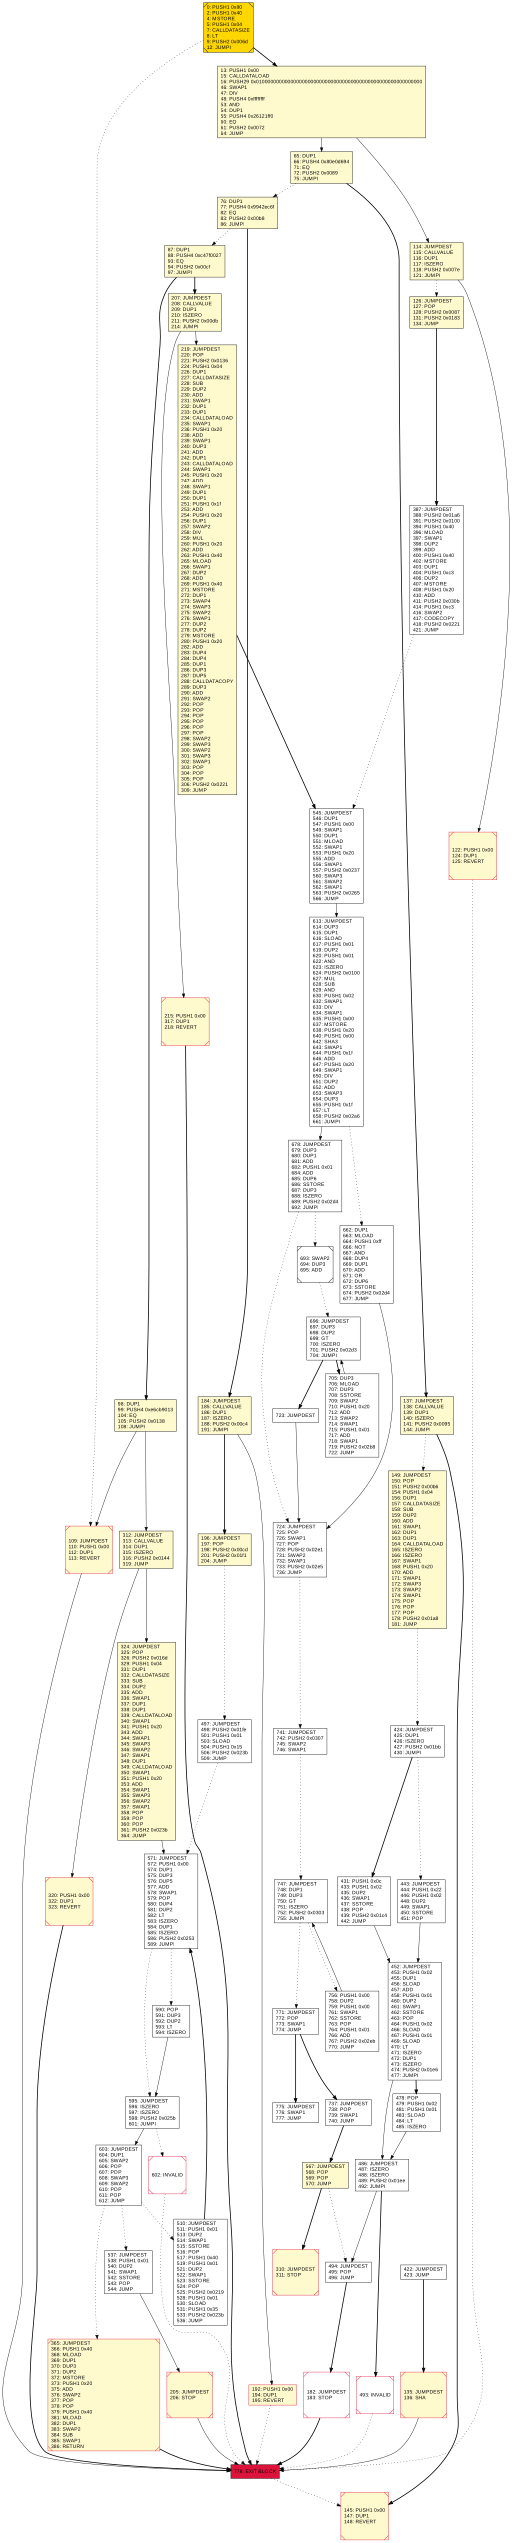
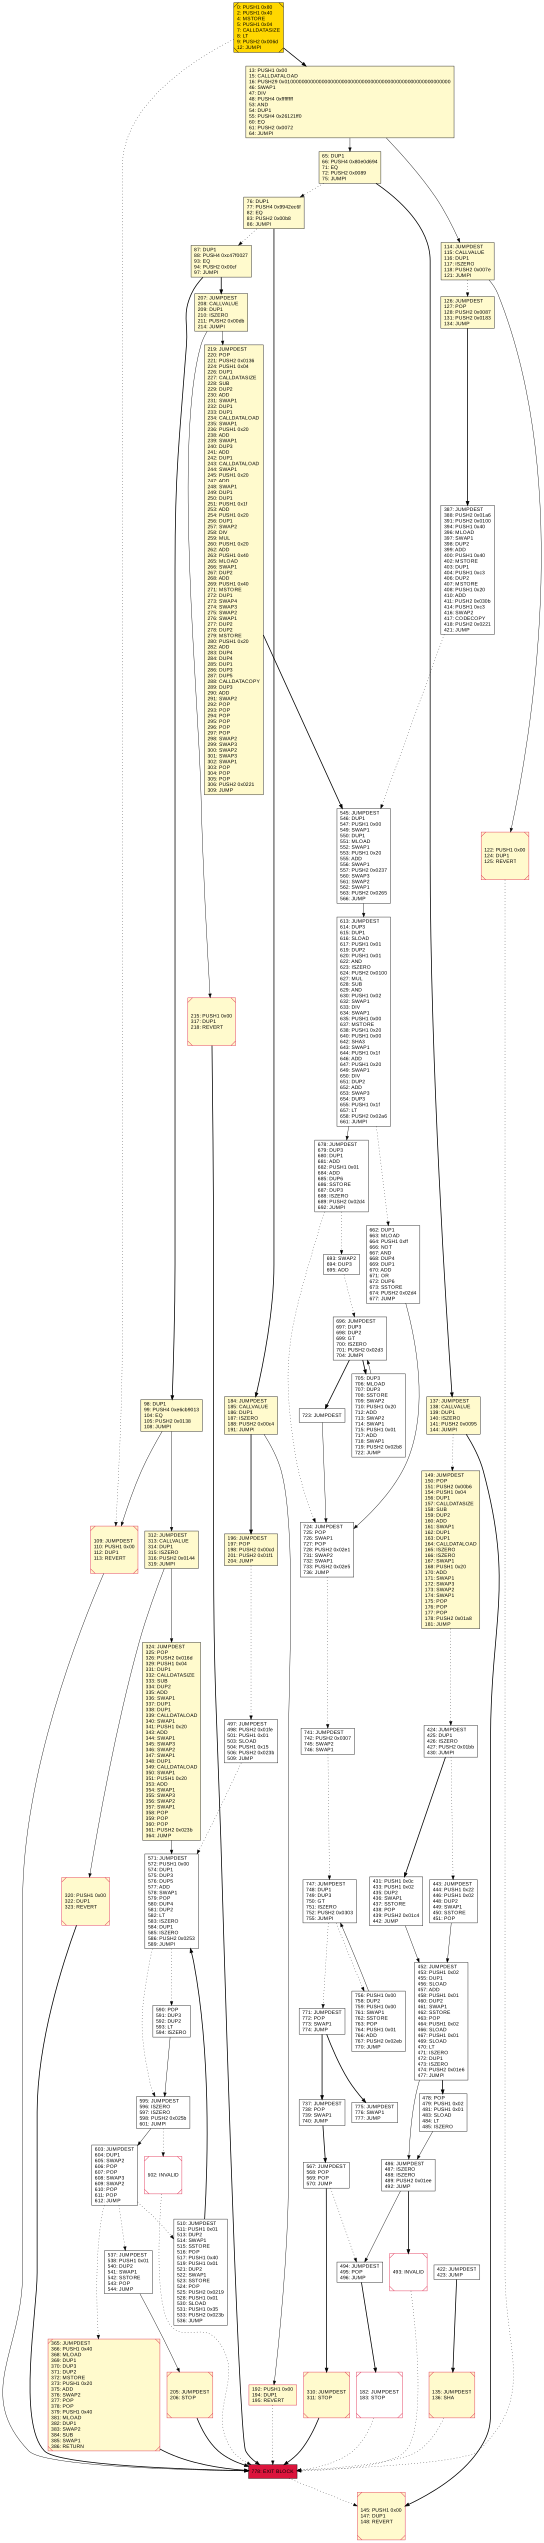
node "693: SWAP2 694: DUP3 695: ADD": shape Msquare -> box
node "567: JUMPDEST 568: POP 569: POP 570: JUMP": fillcolor lemonchiffon -> white
edge "310: JUMPDEST 311: STOP" -> "778: EXIT BLOCK": added
edge "205: JUMPDEST 206: STOP" -> "778: EXIT BLOCK": style solid -> bold
edge "182: JUMPDEST 183: STOP" -> "778: EXIT BLOCK": style bold -> dotted
edge "135: JUMPDEST 136: SHA" -> "778: EXIT BLOCK": style solid -> dotted
